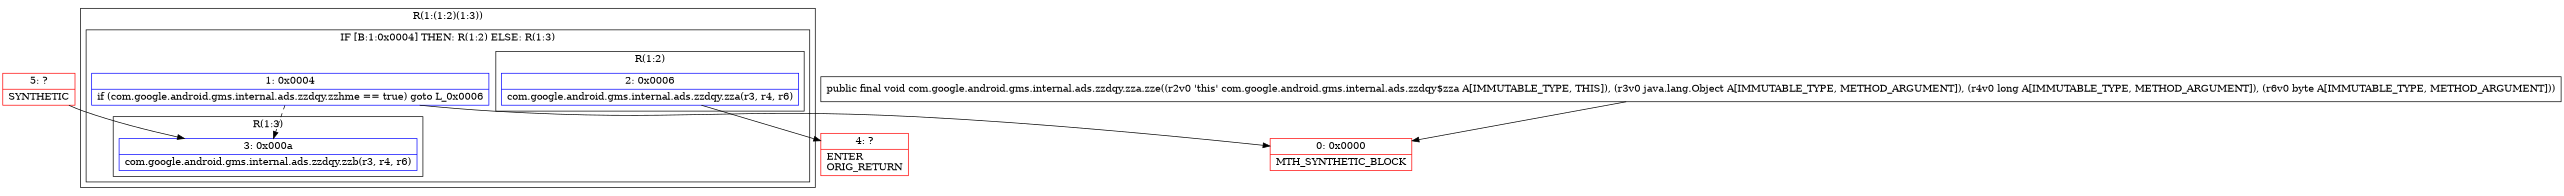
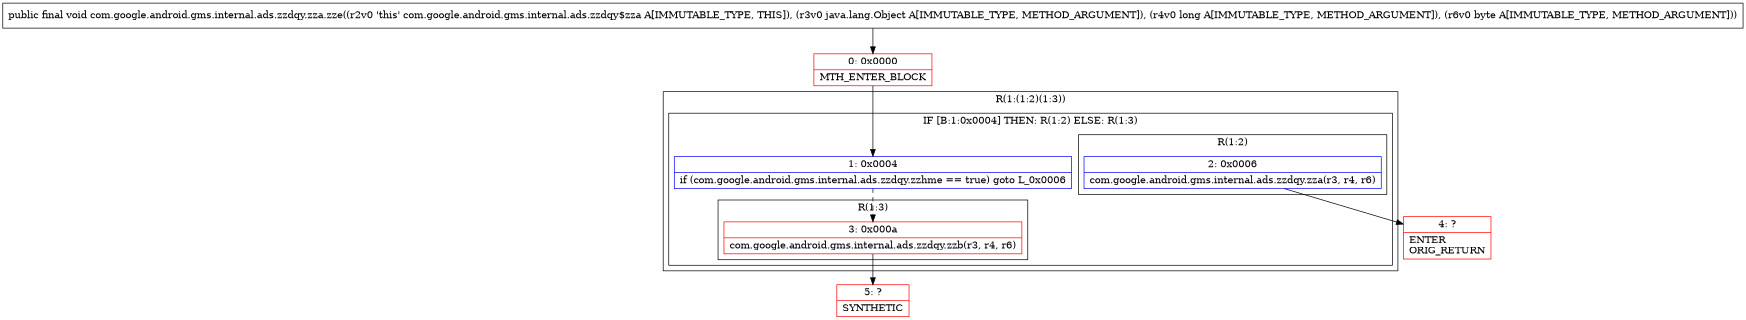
edge "1: 0x0004" -> "0: 0x0000": reversed
edge "5: ?" -> "3: 0x000a": reversed
node "3: 0x000a": color blue -> red
node "0: 0x0000": text "MTH_SYNTHETIC_BLOCK" -> "MTH_ENTER_BLOCK"
